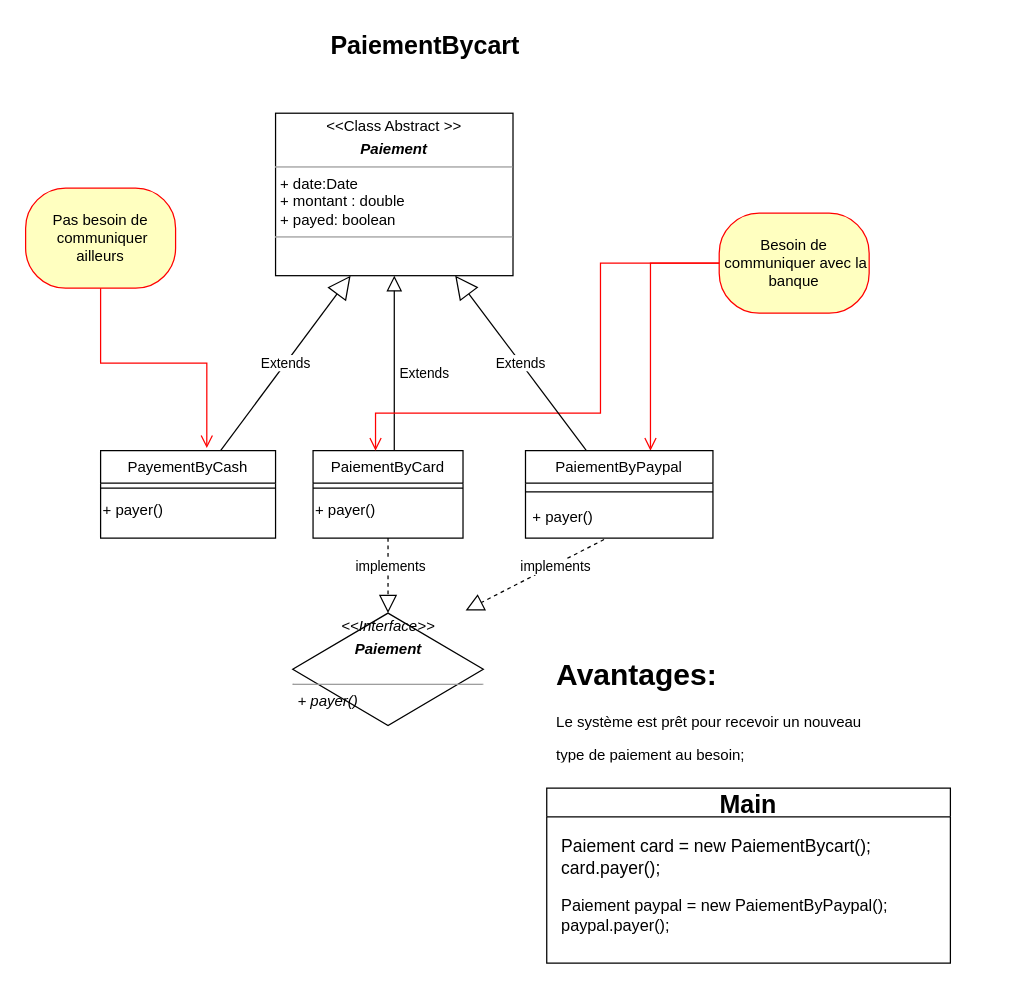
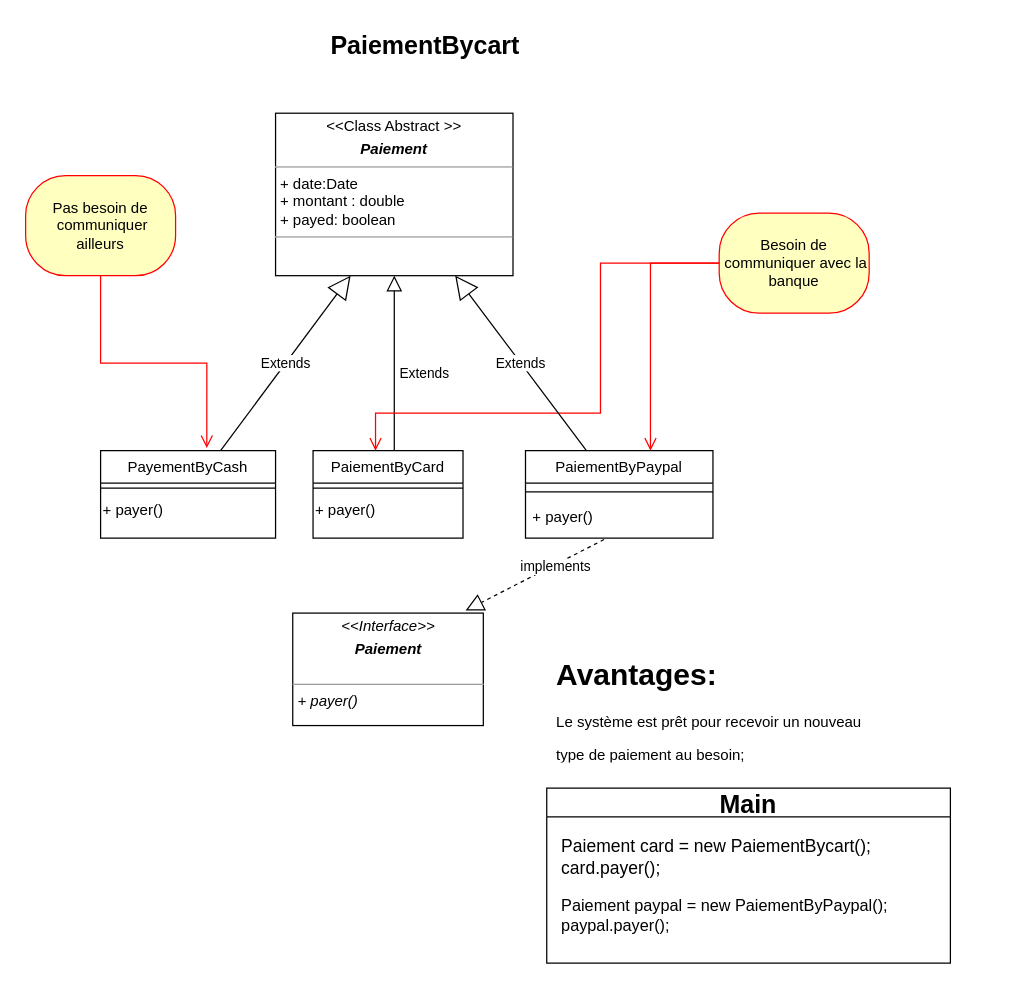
node "Pas besoin de communiquer ailleurs": moved (101, 238) -> (101, 226)
edge "PaiementByCard" -> "<<Interface>> Paiement + payer()": removed, label "implements"
node "<<Interface>> Paiement + payer()": shape diamond -> rectangle
